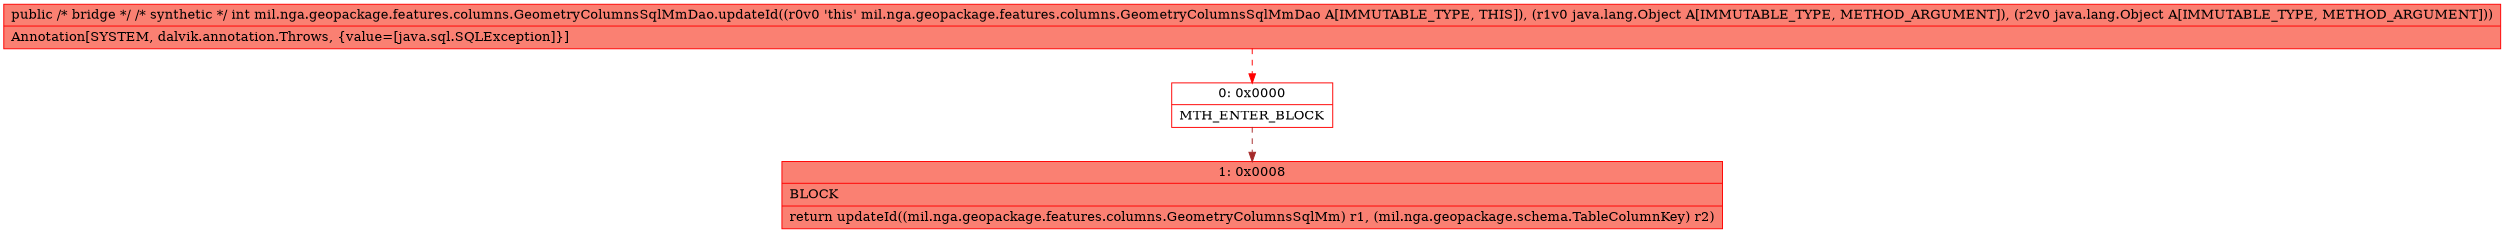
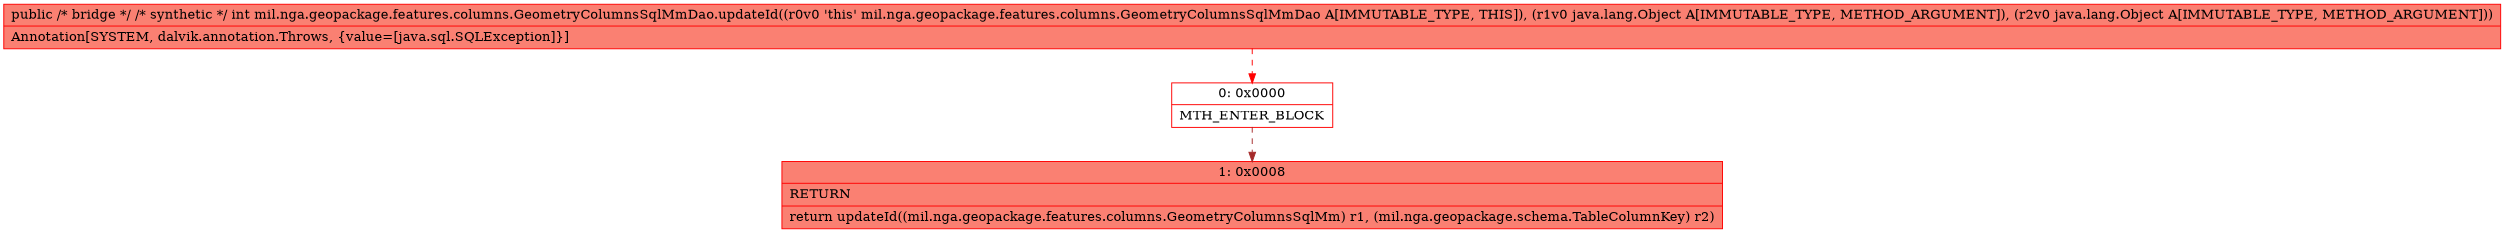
node "1: 0x0008": text "BLOCK" -> "RETURN"
